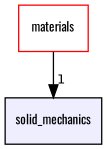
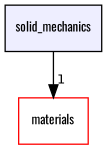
edge "materials" -> "solid_mechanics": reversed
